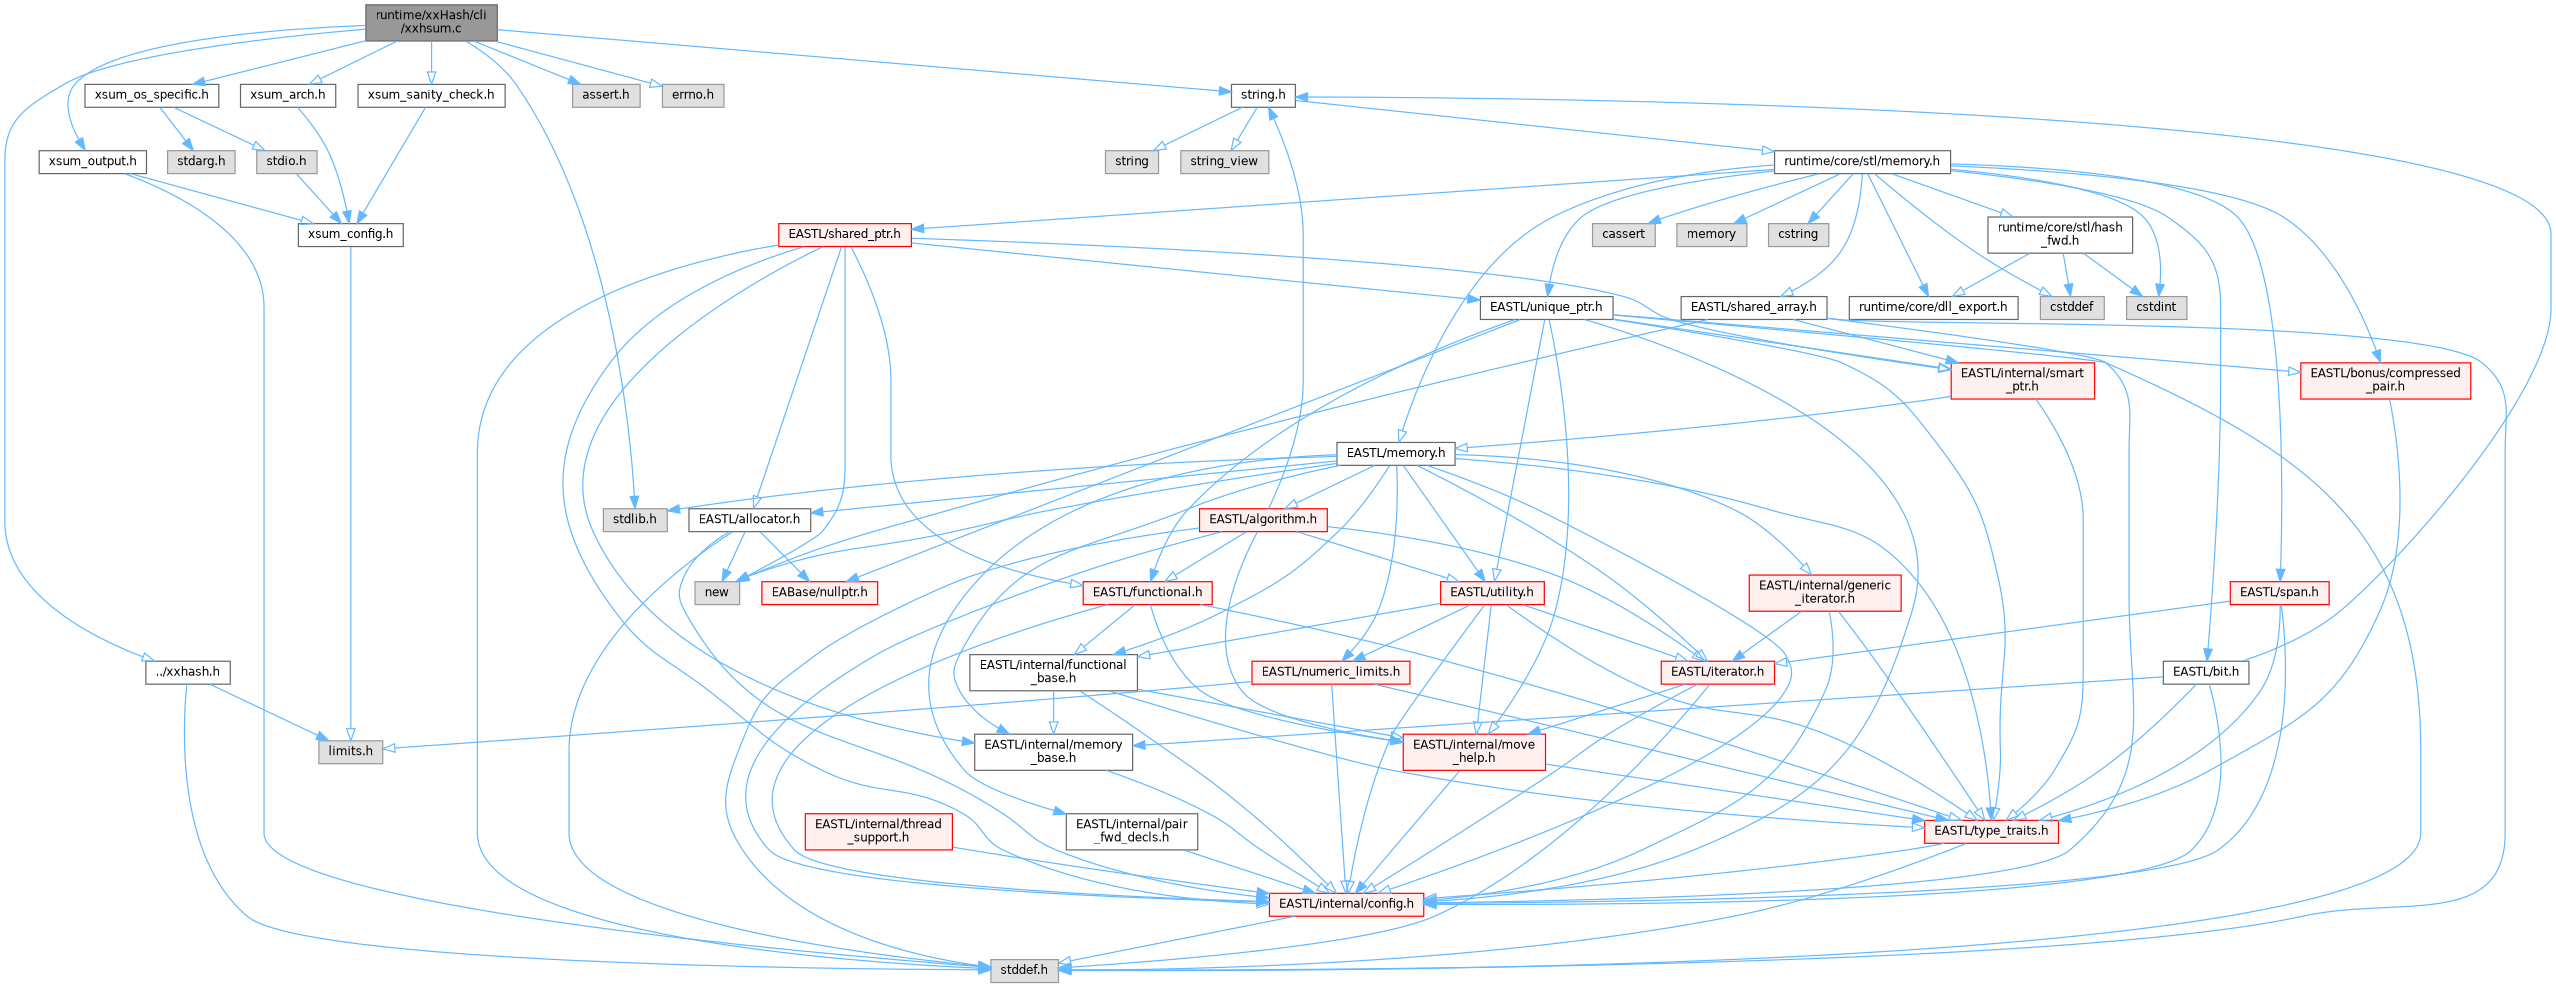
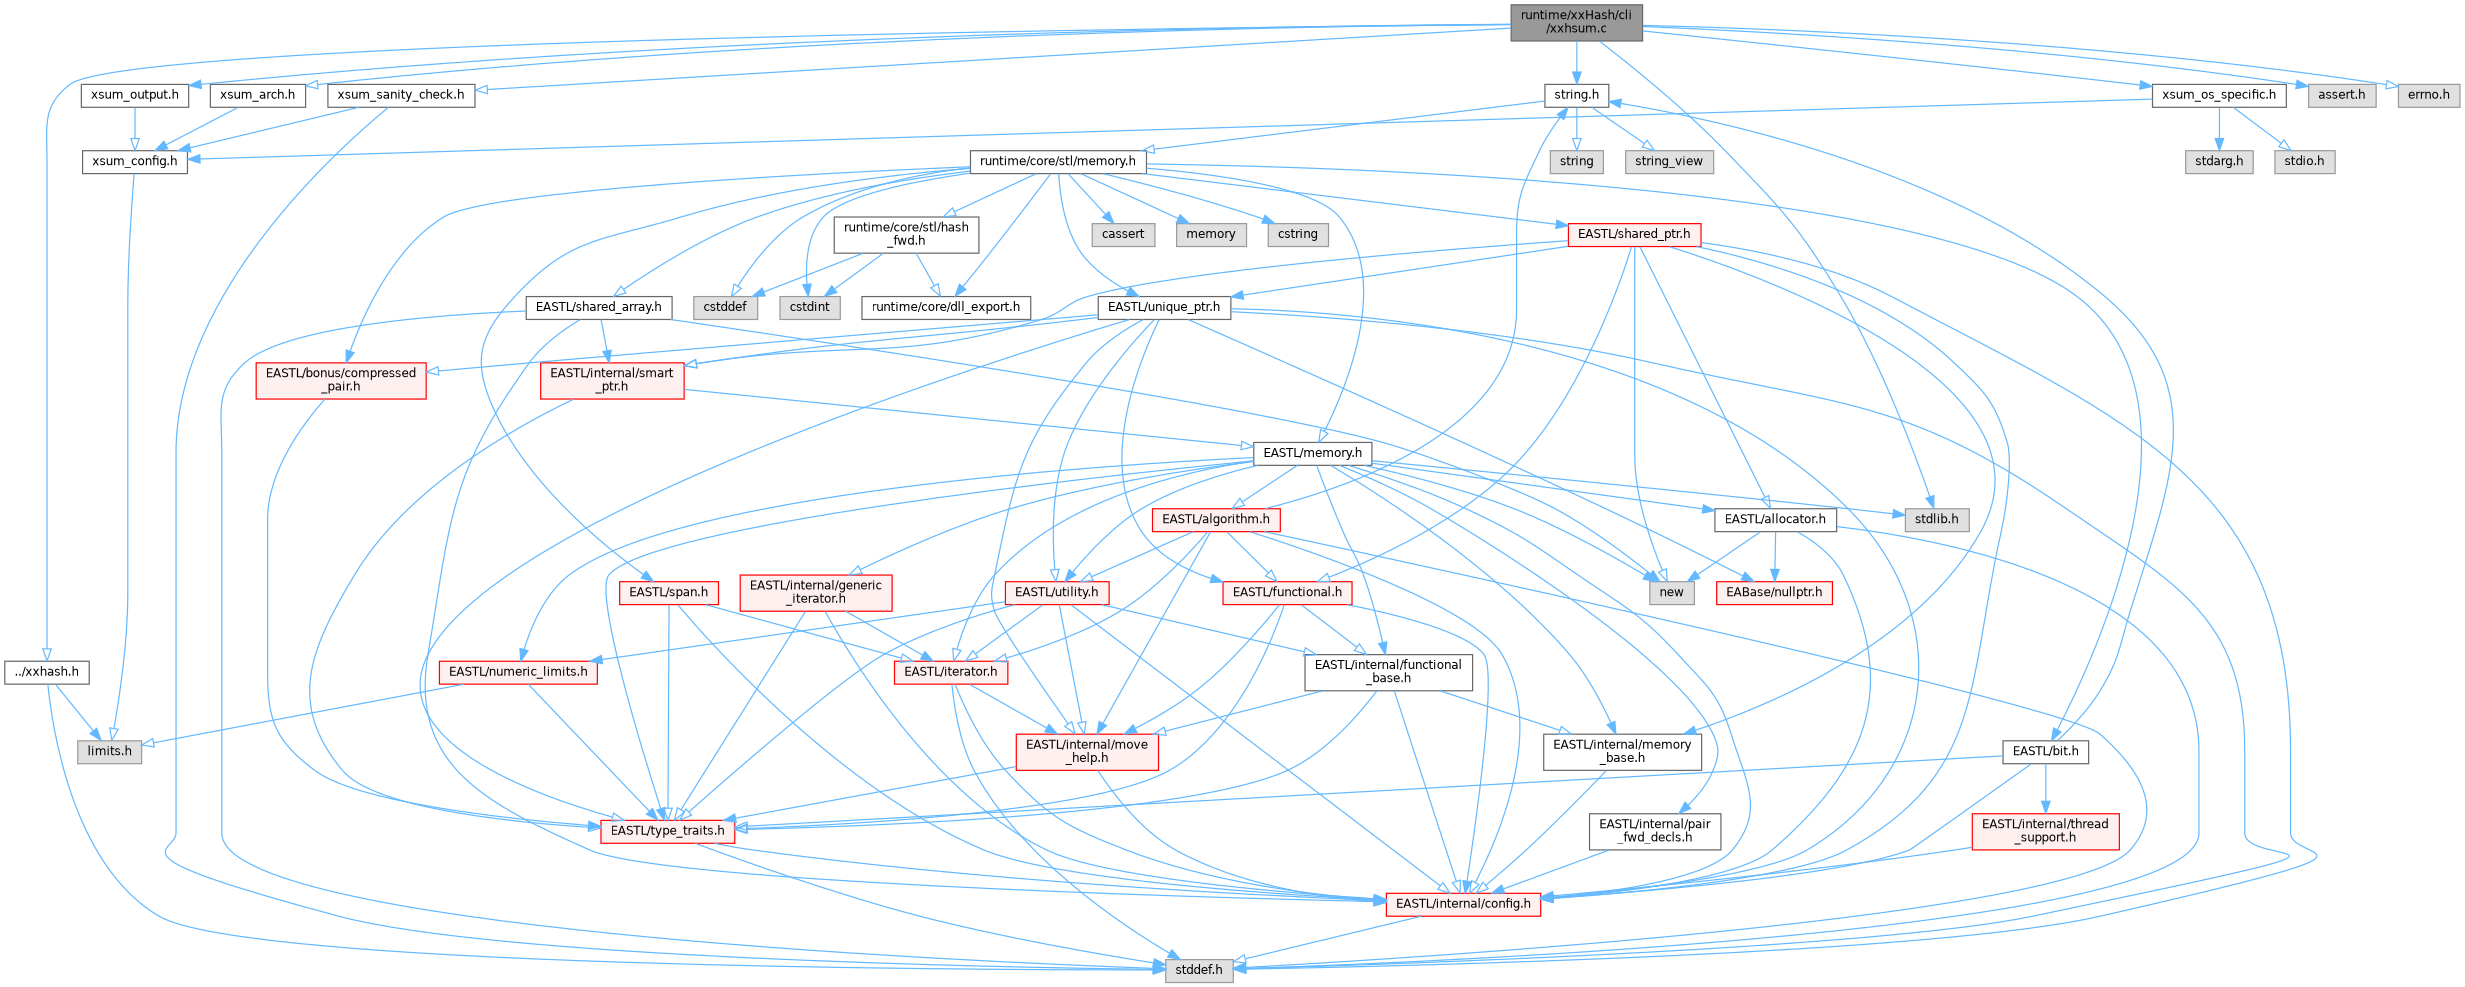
edge "stdio.h" -> "xsum_config.h": now "xsum_os_specific.h" -> "xsum_config.h"
edge "EASTL/bit.h" -> "EASTL/internal/memory _base.h": now "EASTL/bit.h" -> "EASTL/internal/thread _support.h"
edge "EASTL/numeric_limits.h" -> "EASTL/internal/config.h": removed
edge "xsum_output.h" -> "stddef.h": now "xsum_sanity_check.h" -> "stddef.h"
